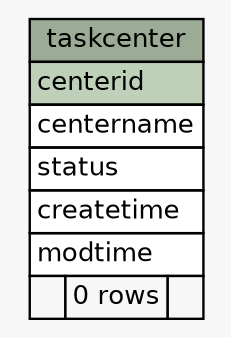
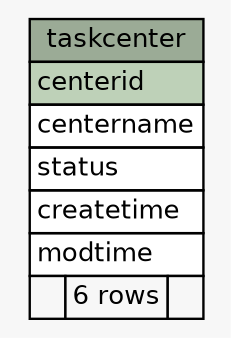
node "taskcenter": text "0 rows" -> "6 rows"
